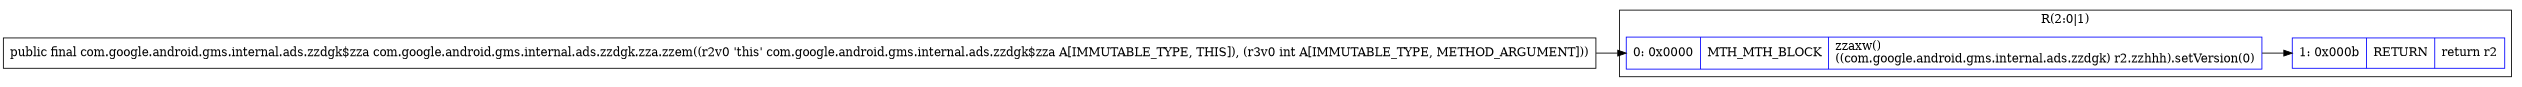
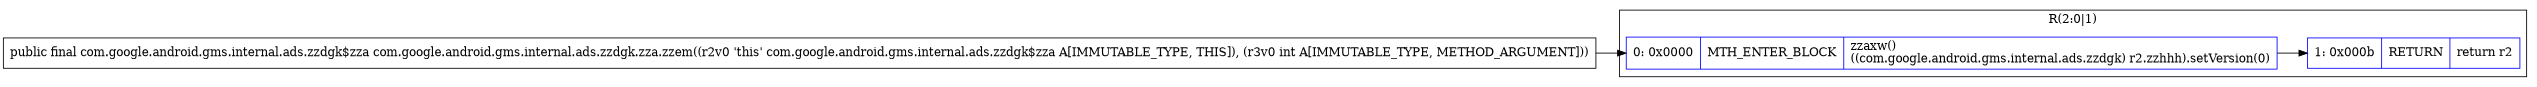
node "0: 0x0000": text "MTH_MTH_BLOCK" -> "MTH_ENTER_BLOCK"
